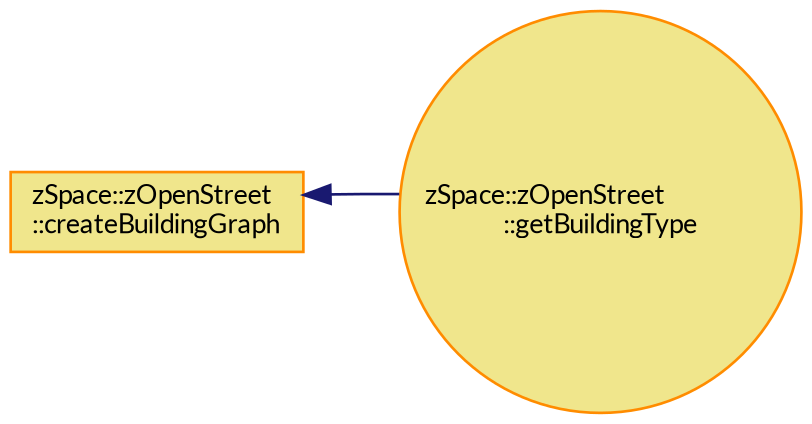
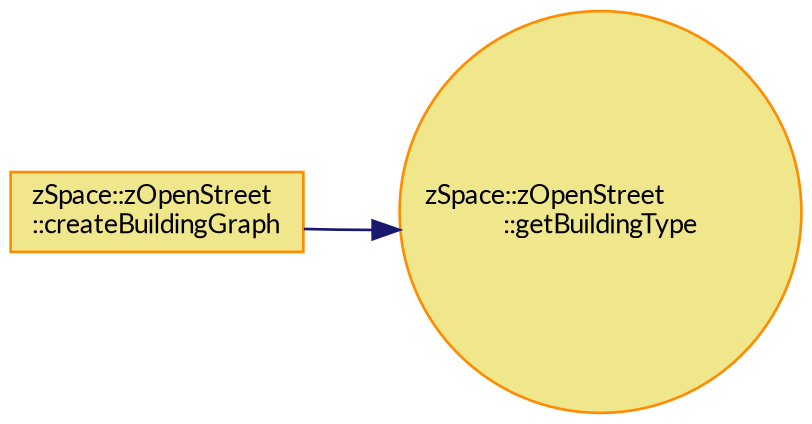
edge "zSpace::zOpenStreet ::getBuildingType" -> "zSpace::zOpenStreet ::createBuildingGraph": reversed
